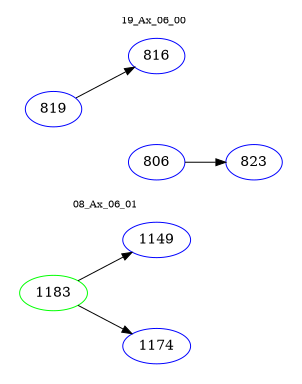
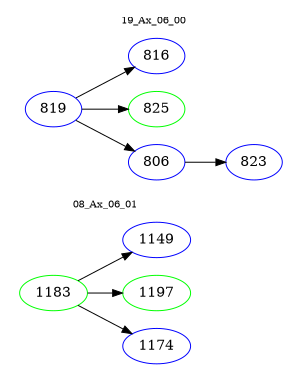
node "825": added
edge "819" -> "806": added
node "1197": added
